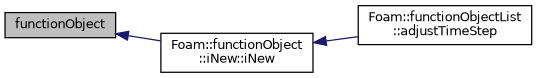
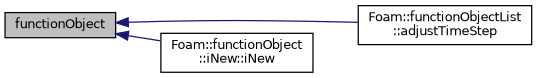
edge "Foam::functionObjectList ::adjustTimeStep" -> "Foam::functionObject ::iNew::iNew": now "Foam::functionObjectList ::adjustTimeStep" -> "functionObject"
